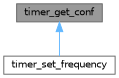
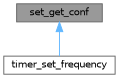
node "timer_get_conf": label "timer_get_conf" -> "set_get_conf"
